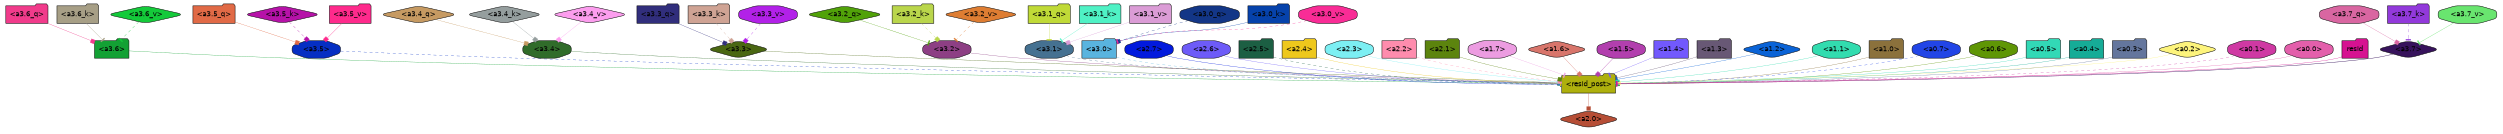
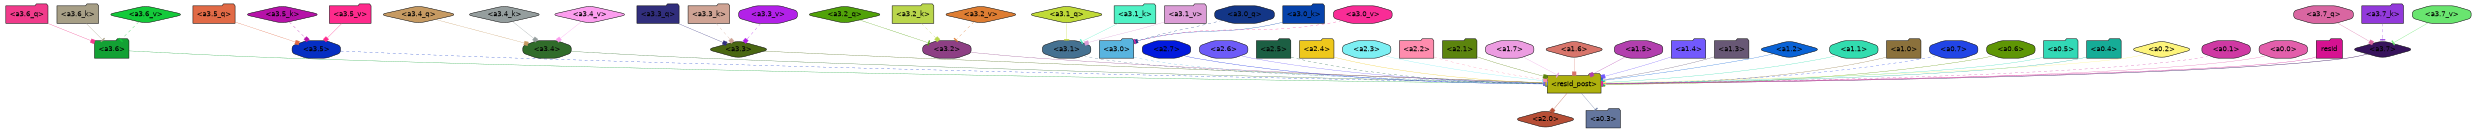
node "<a3.1_q>": shape folder -> diamond
edge "<a1.4>" -> "<resid_post>": arrowhead tee -> box
edge "<a2.6>" -> "<resid_post>": arrowhead tee -> box
edge "<a0.3>" -> "<resid_post>": reversed
